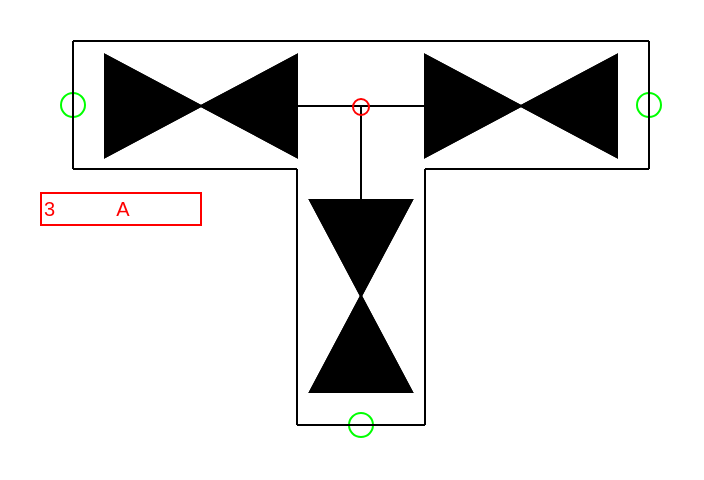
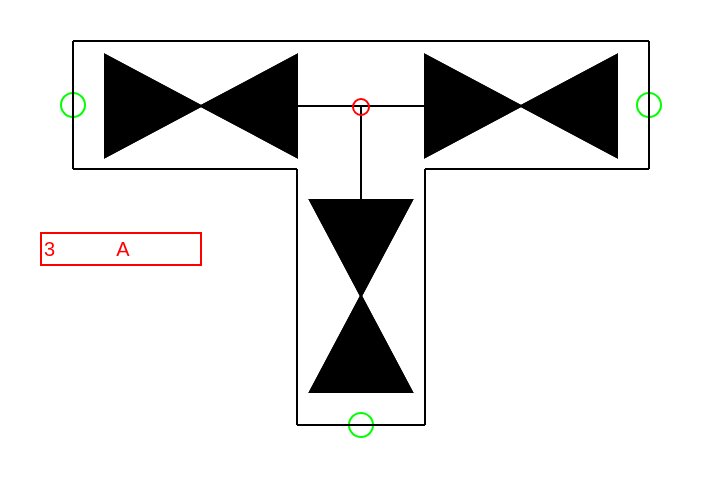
node "3 A": moved (121, 209) -> (121, 249)
